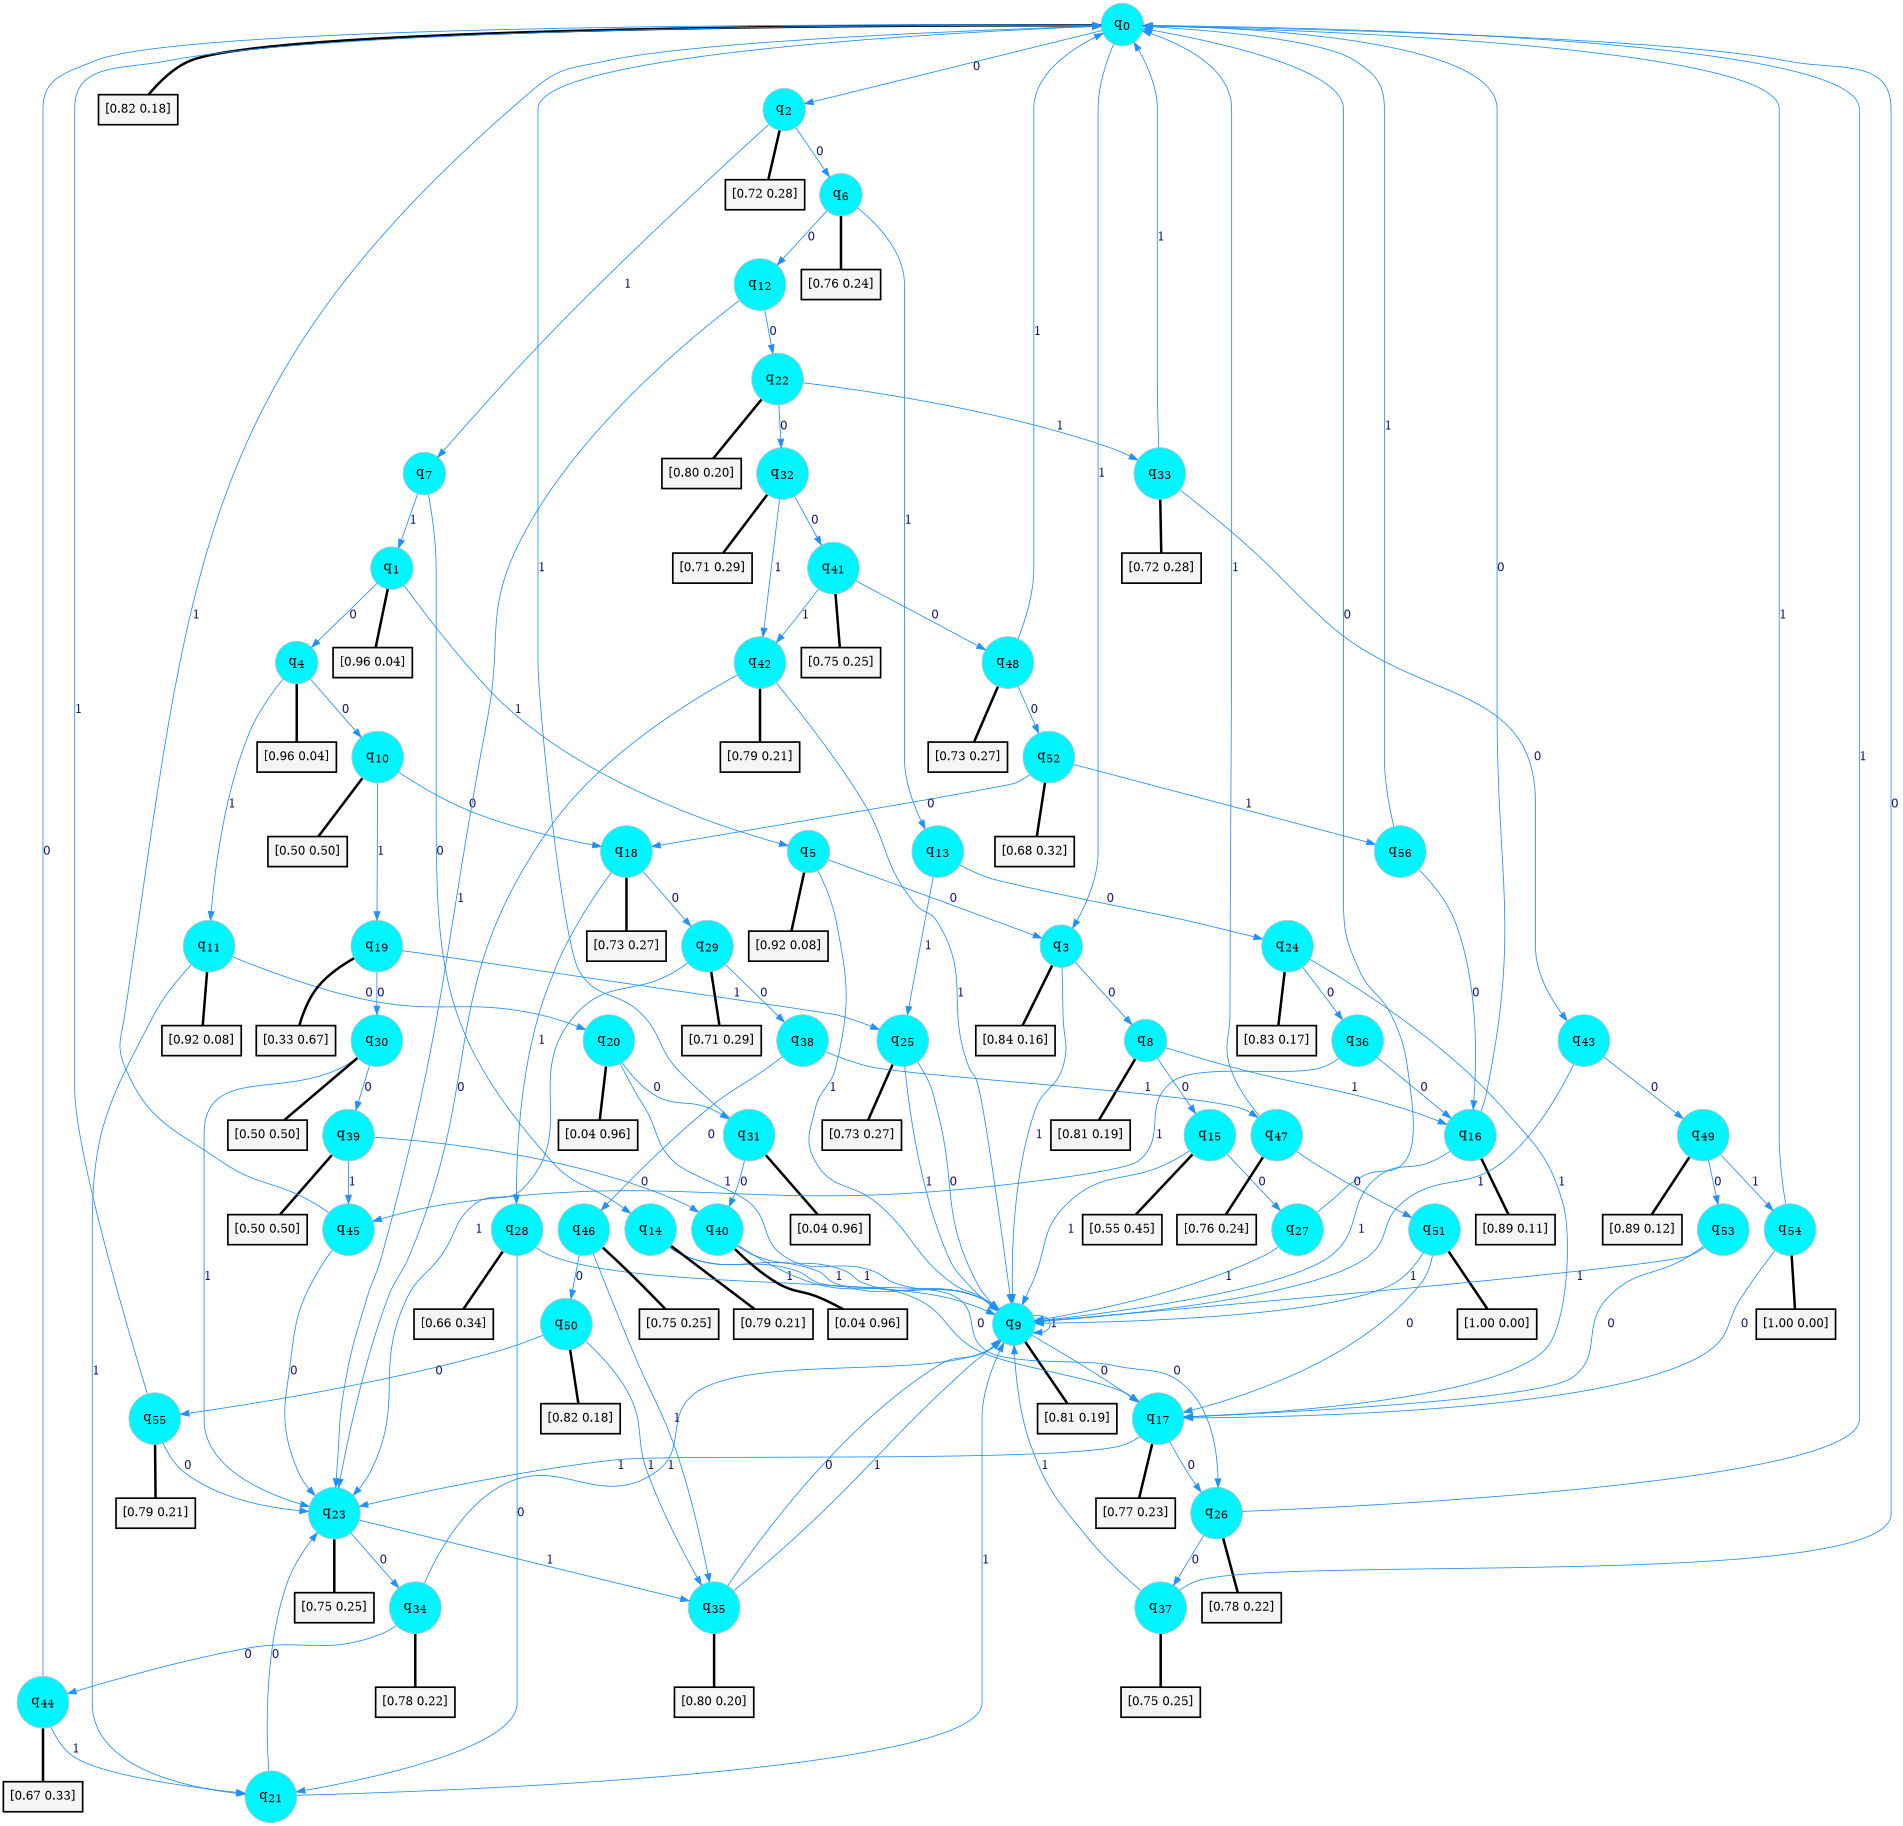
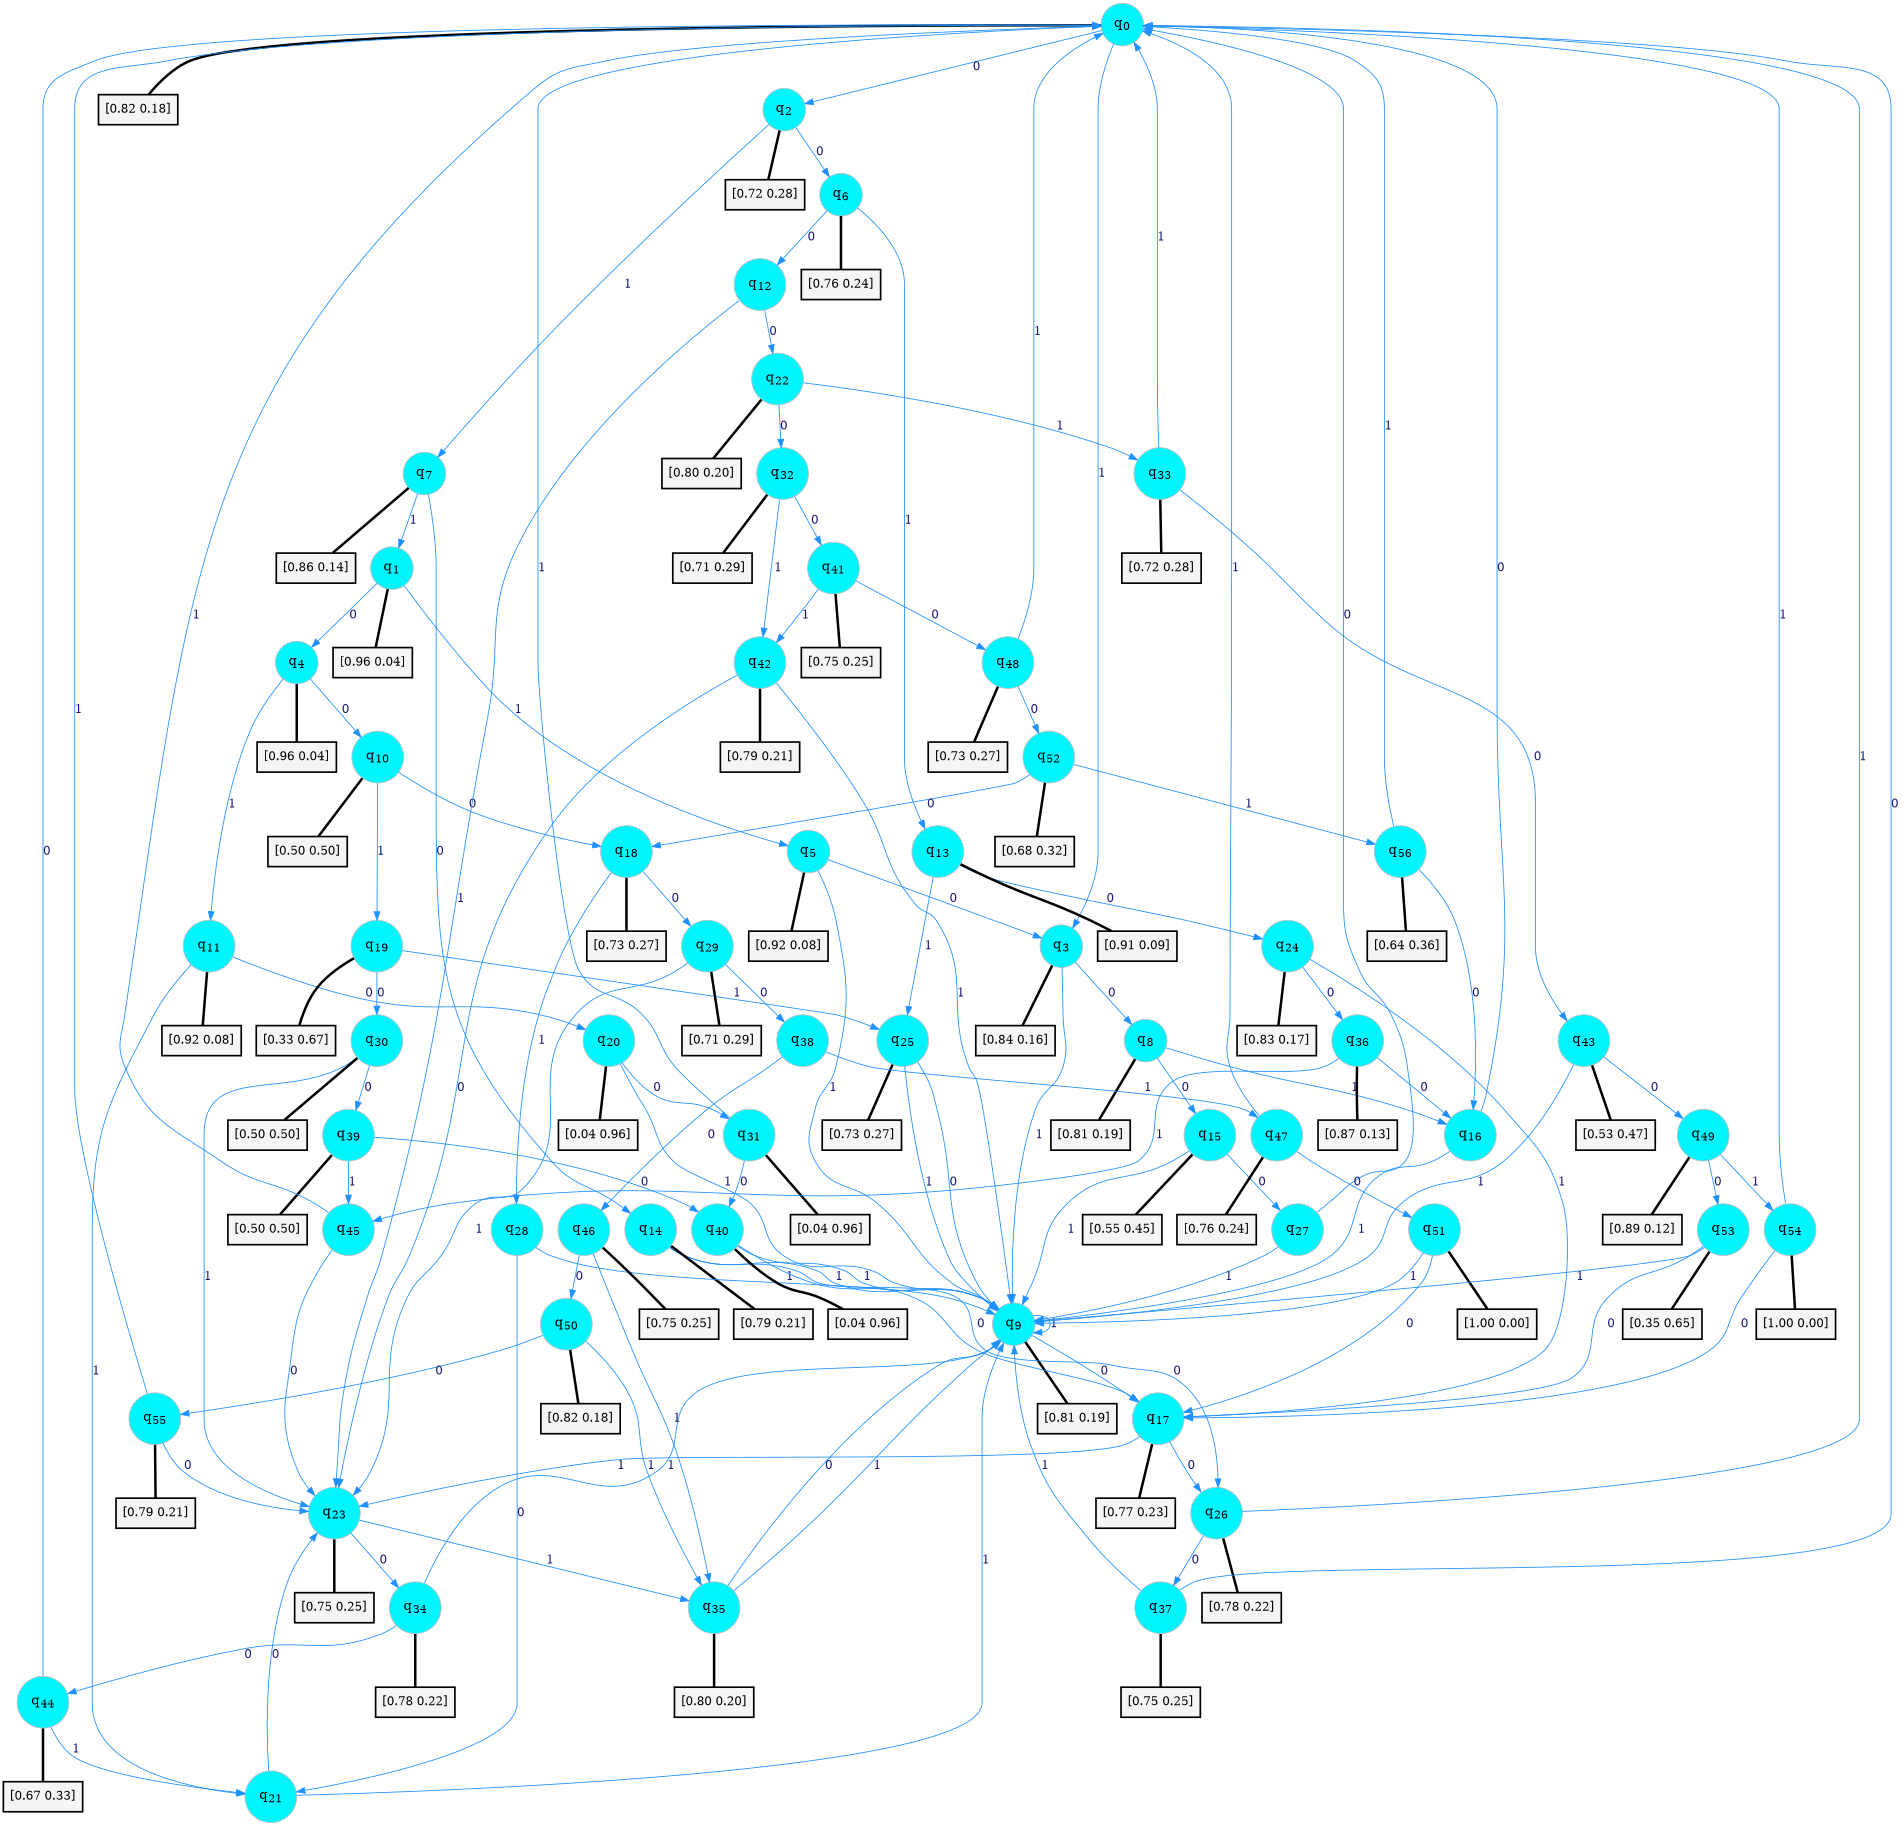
node "[0.86 0.14]": added
node "[0.91 0.09]": added
node "[0.64 0.36]": added
node "[0.87 0.13]": added
node "[0.53 0.47]": added
node "[0.89 0.11]": removed
node "[0.66 0.34]": removed
node "[0.35 0.65]": added
